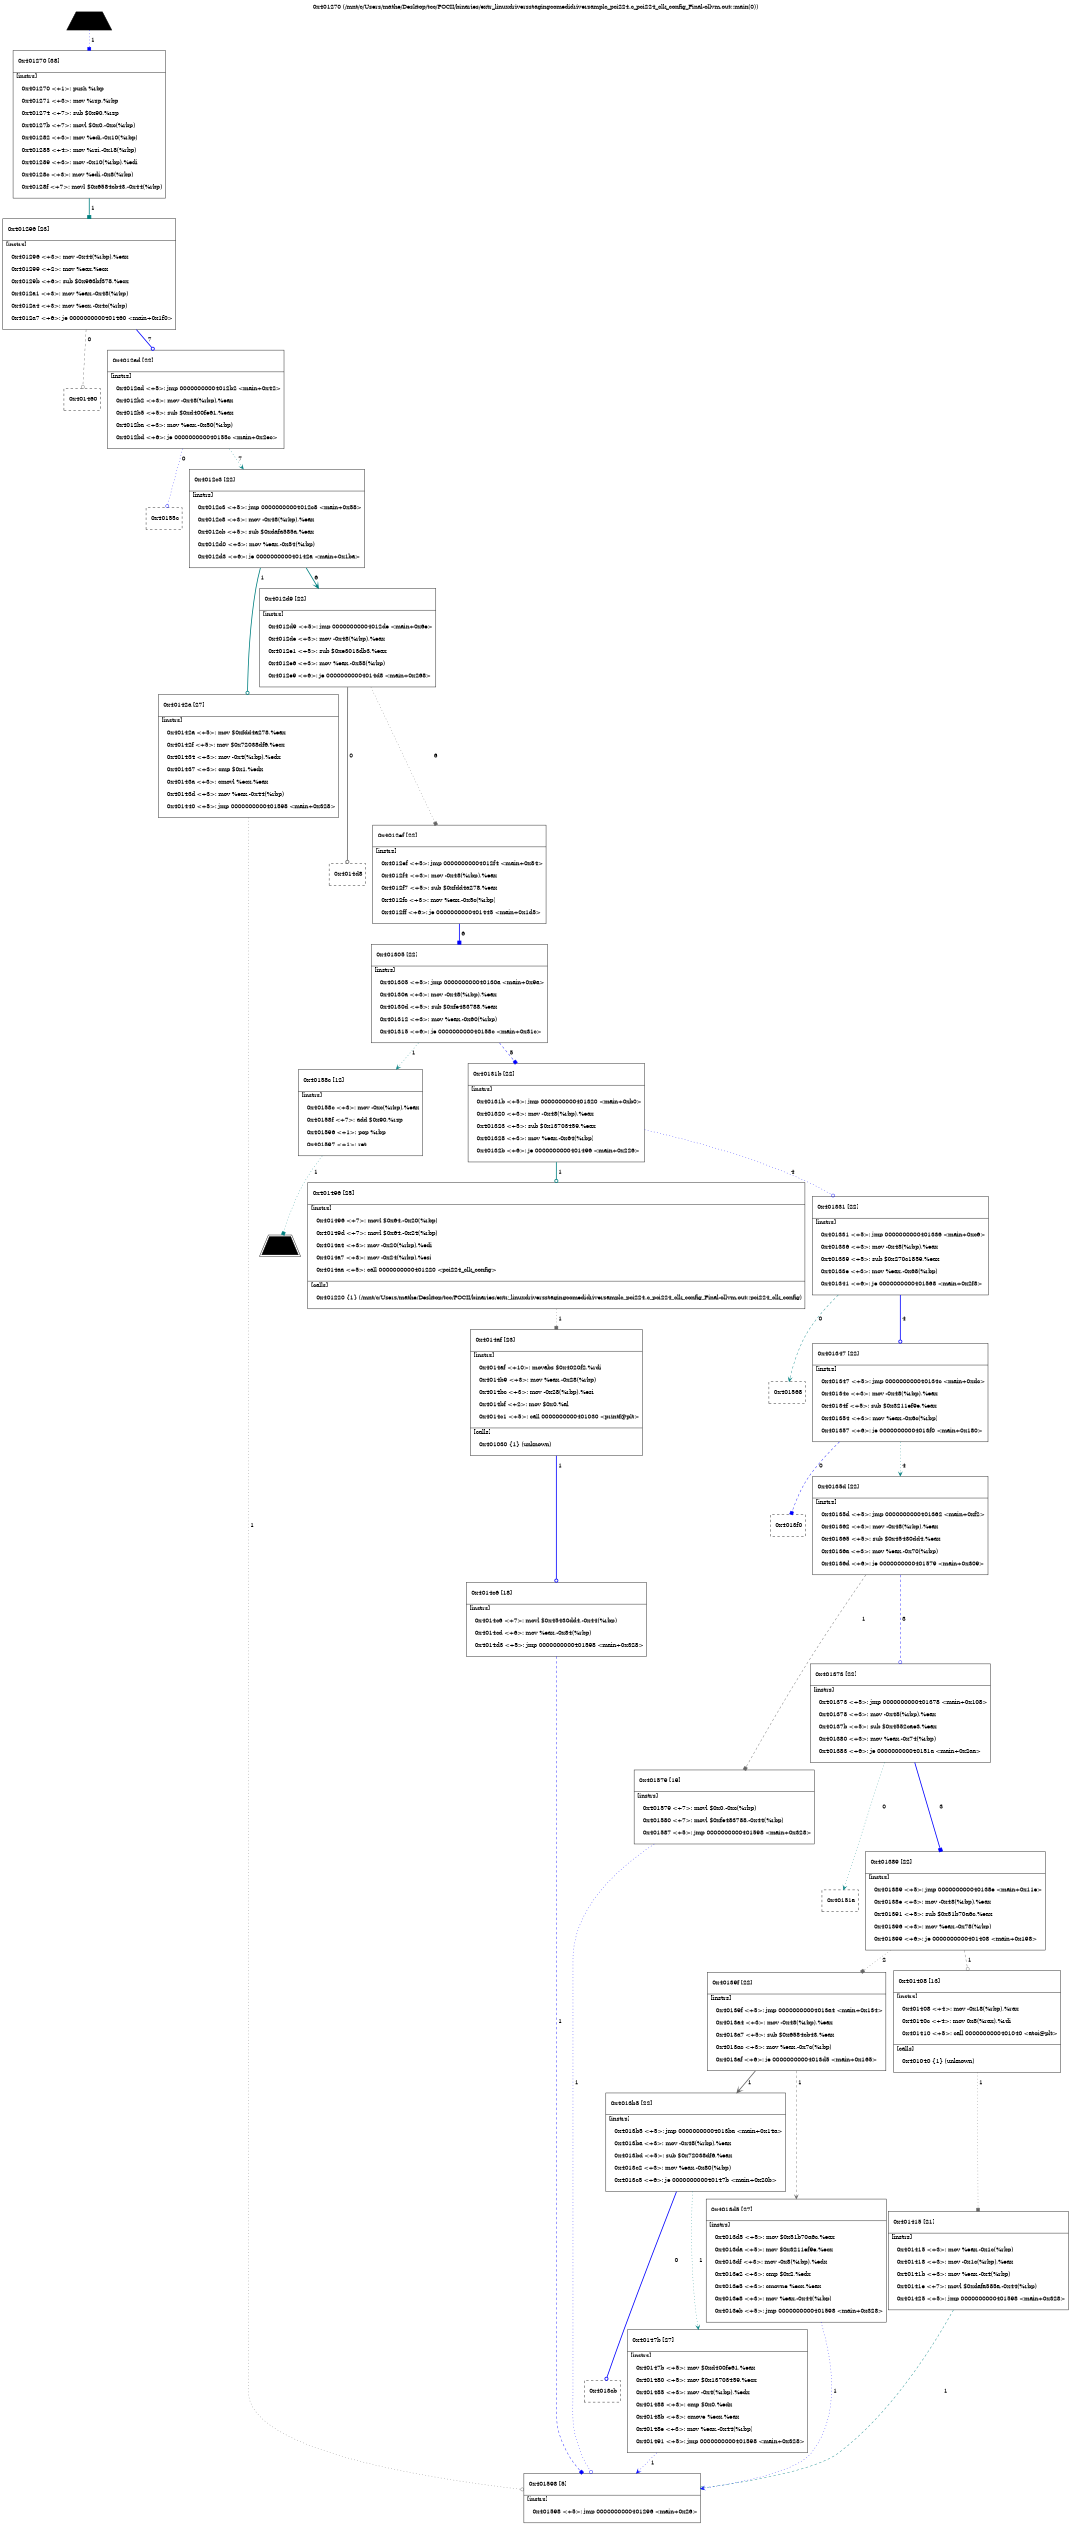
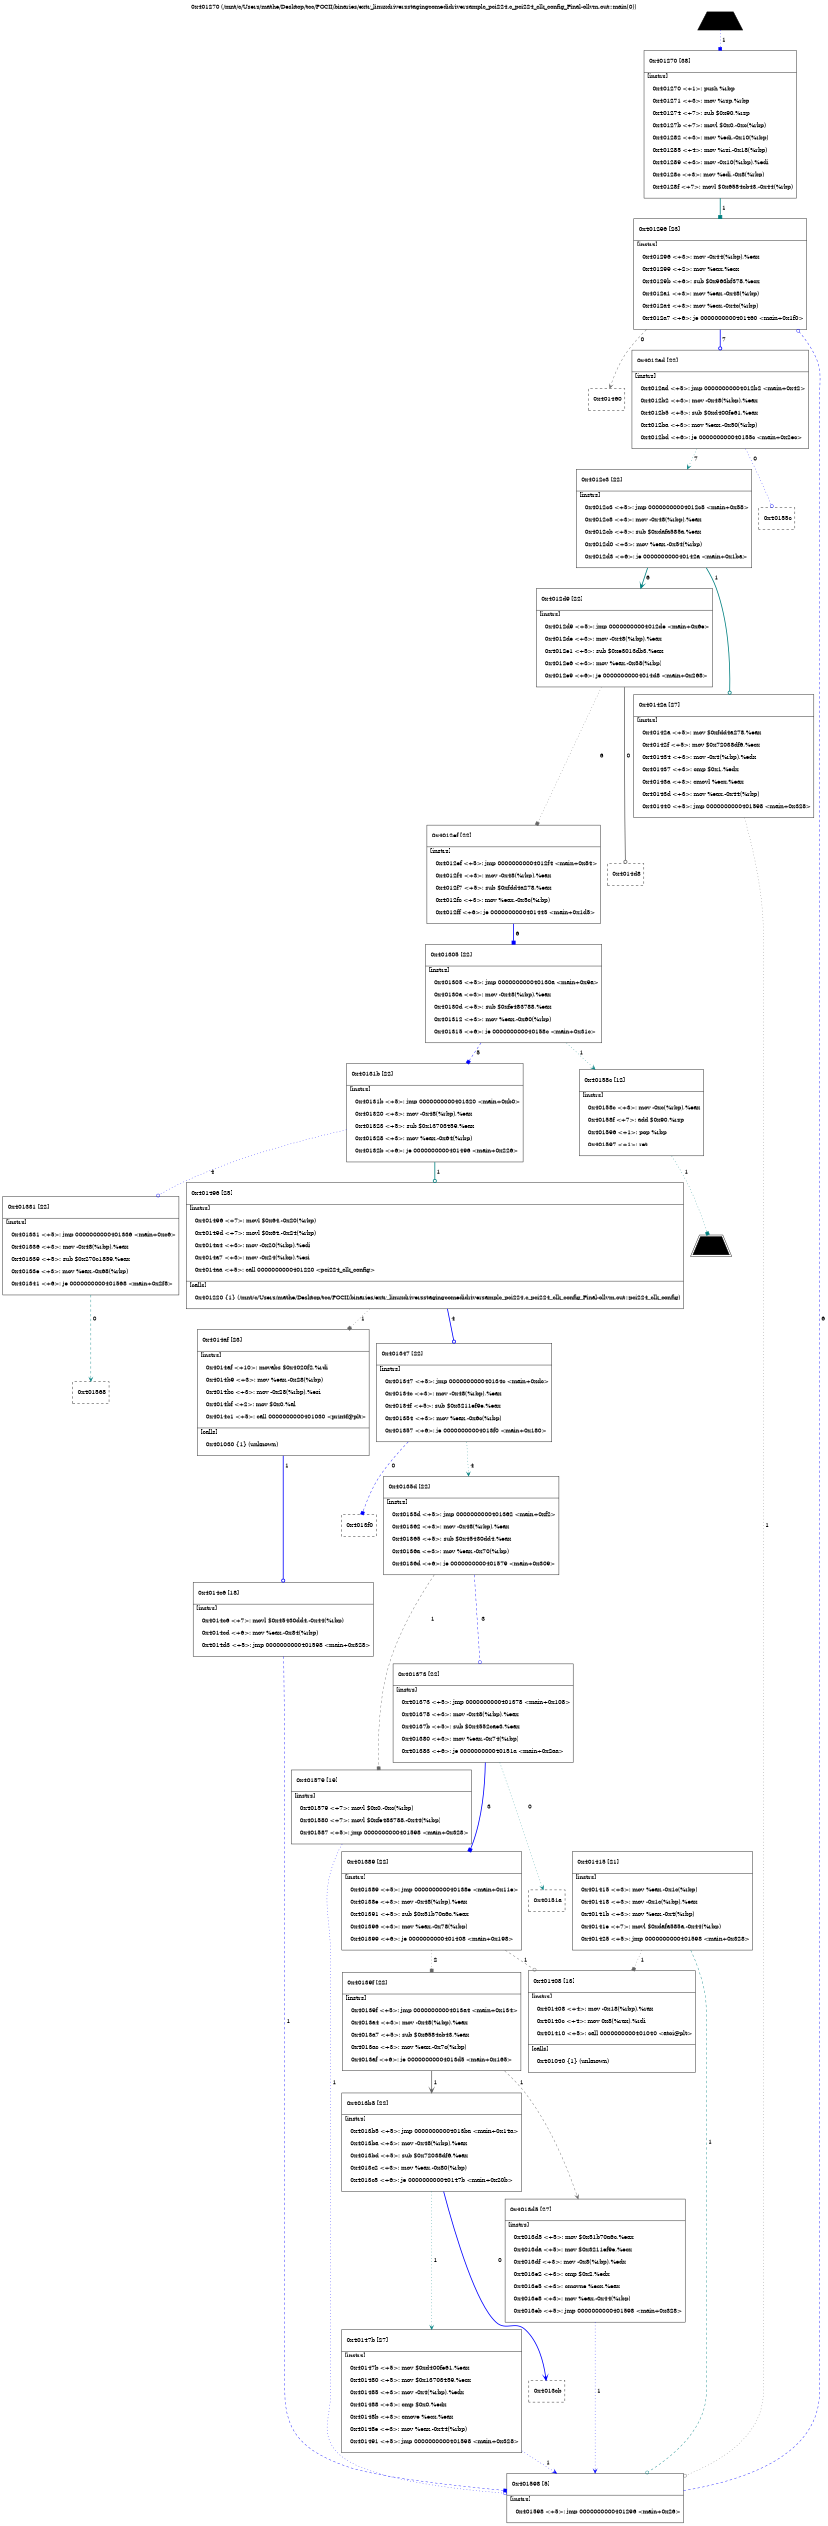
edge "0x401296 [23]" -> "0x401460": arrowhead odot -> vee
edge "0x401331 [22]" -> "0x401347 [22]": now "0x401496 [25]" -> "0x401347 [22]"
edge "0x401598 [5]" -> "0x401296 [23]": added, label "6"
edge "0x401408 [13]" -> "0x401415 [21]": reversed
edge "0x4013b5 [22]" -> "0x4013cb": arrowhead odot -> vee
